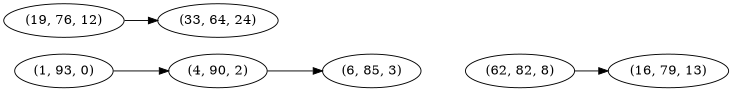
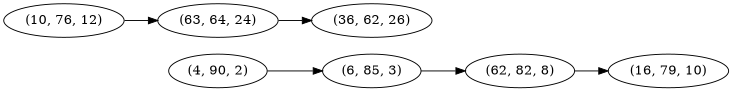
node "(19, 76, 12)": label "(19, 76, 12)" -> "(10, 76, 12)"
node "(33, 64, 24)": label "(33, 64, 24)" -> "(63, 64, 24)"
node "(36, 62, 26)": added
node "(1, 93, 0)": removed
edge "(6, 85, 3)" -> "(62, 82, 8)": added
node "(16, 79, 13)": label "(16, 79, 13)" -> "(16, 79, 10)"
